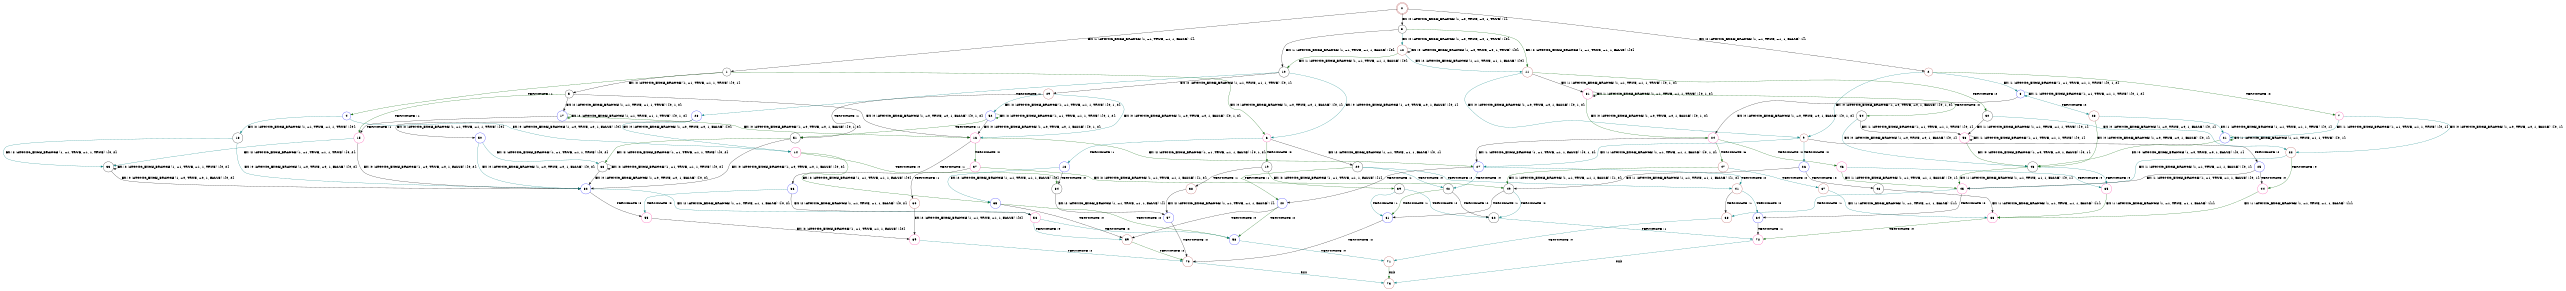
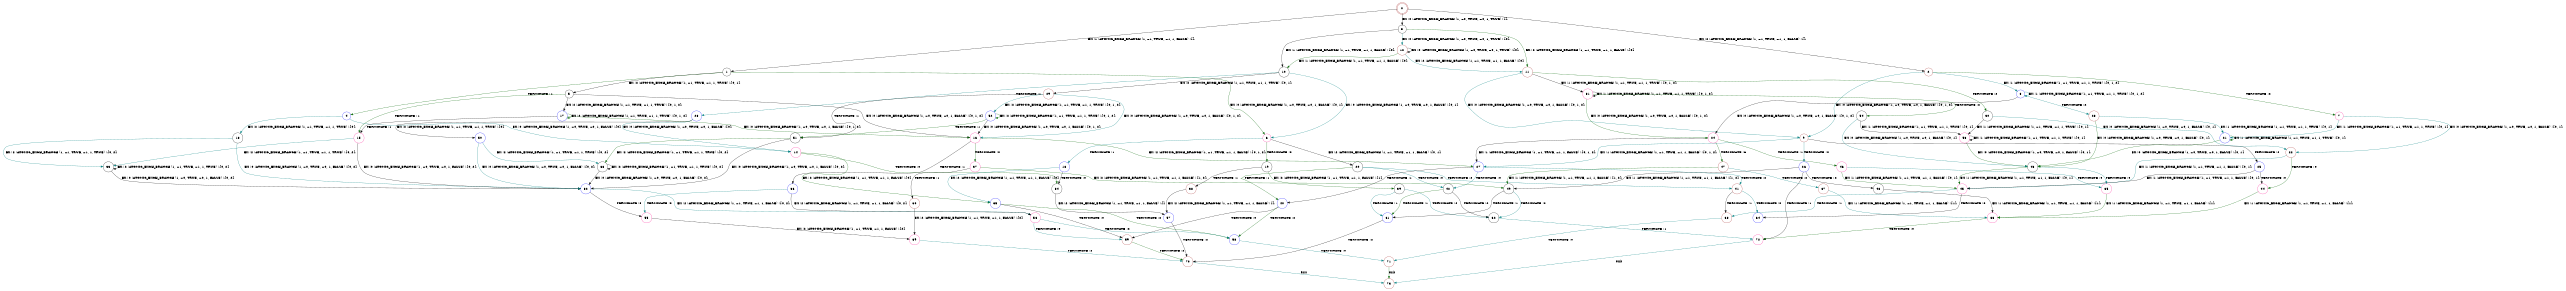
edge "24" -> "46": label "TERMINATE !2" -> "TERMINATE !1"
edge "64" -> "72": now "26" -> "72"
